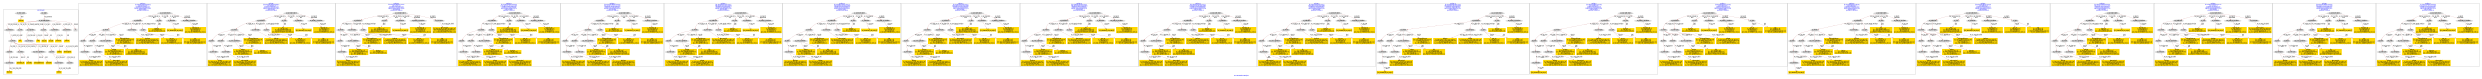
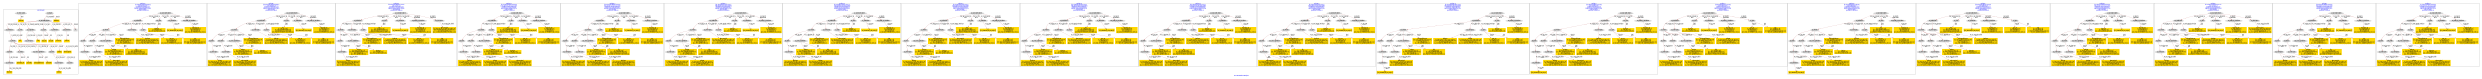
node "image-URL": added
